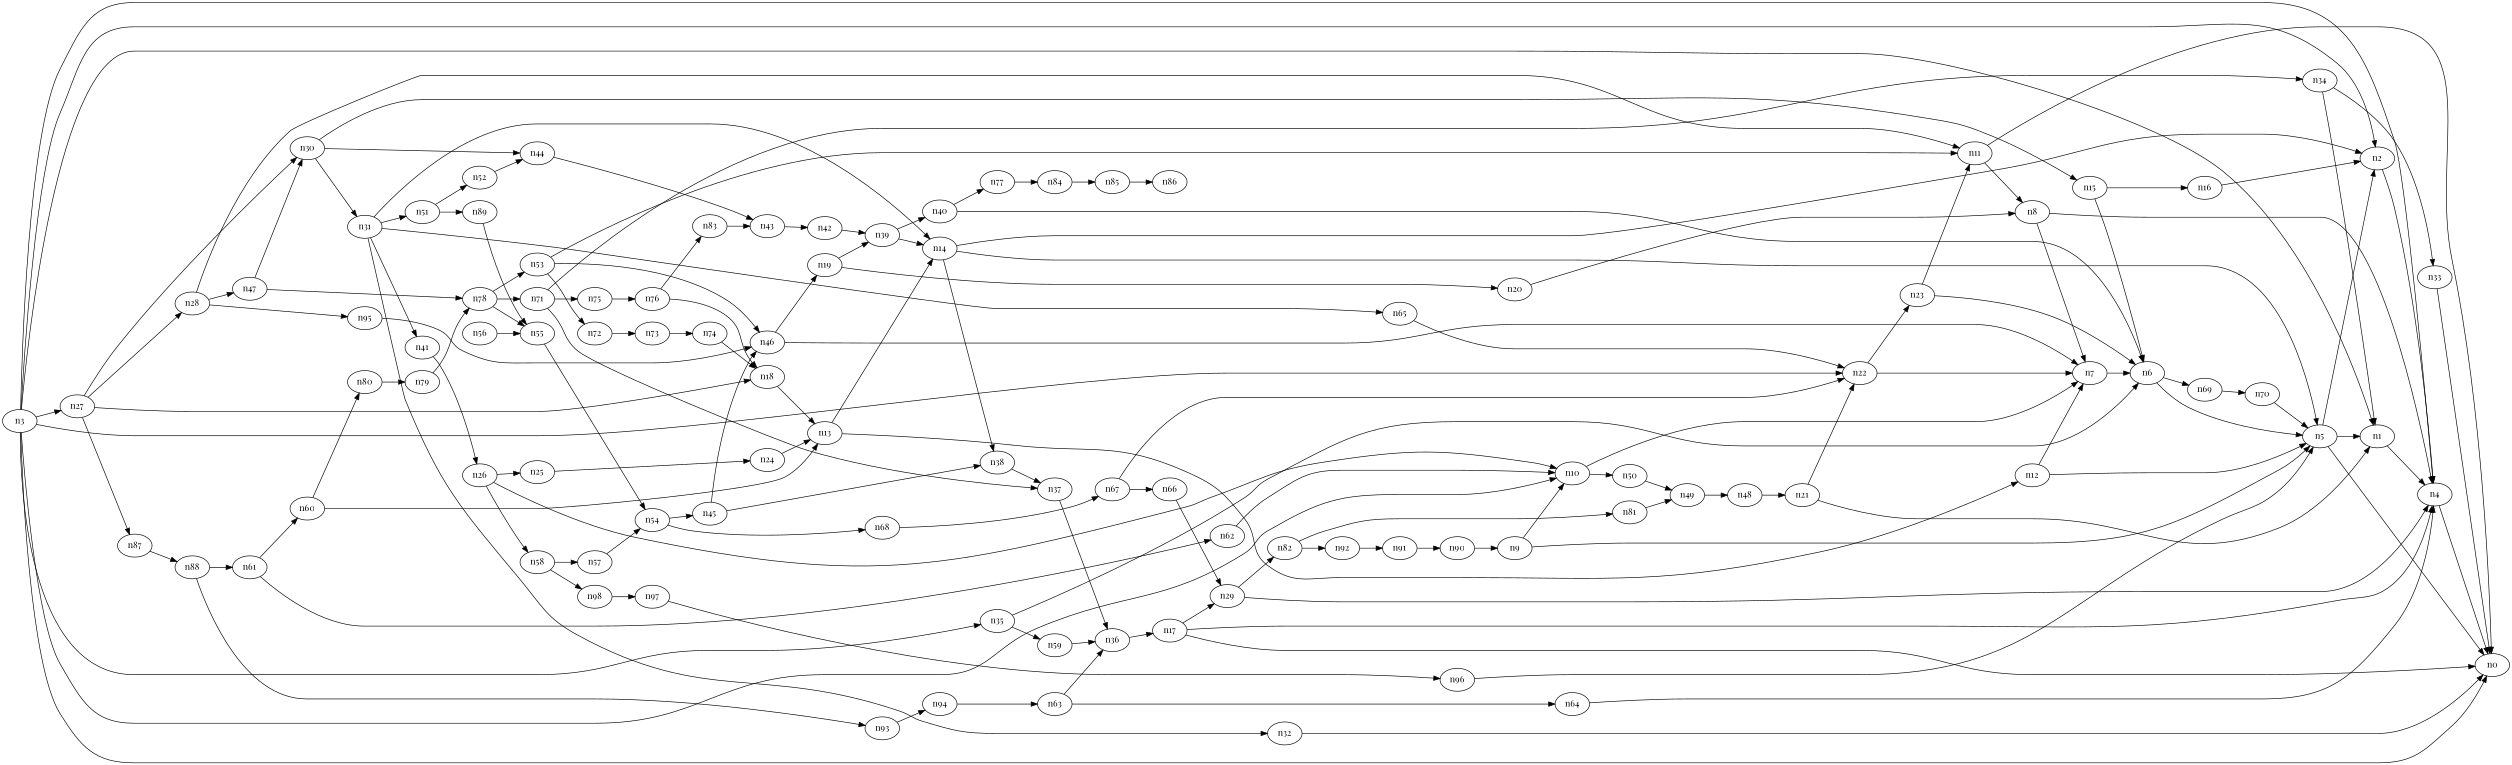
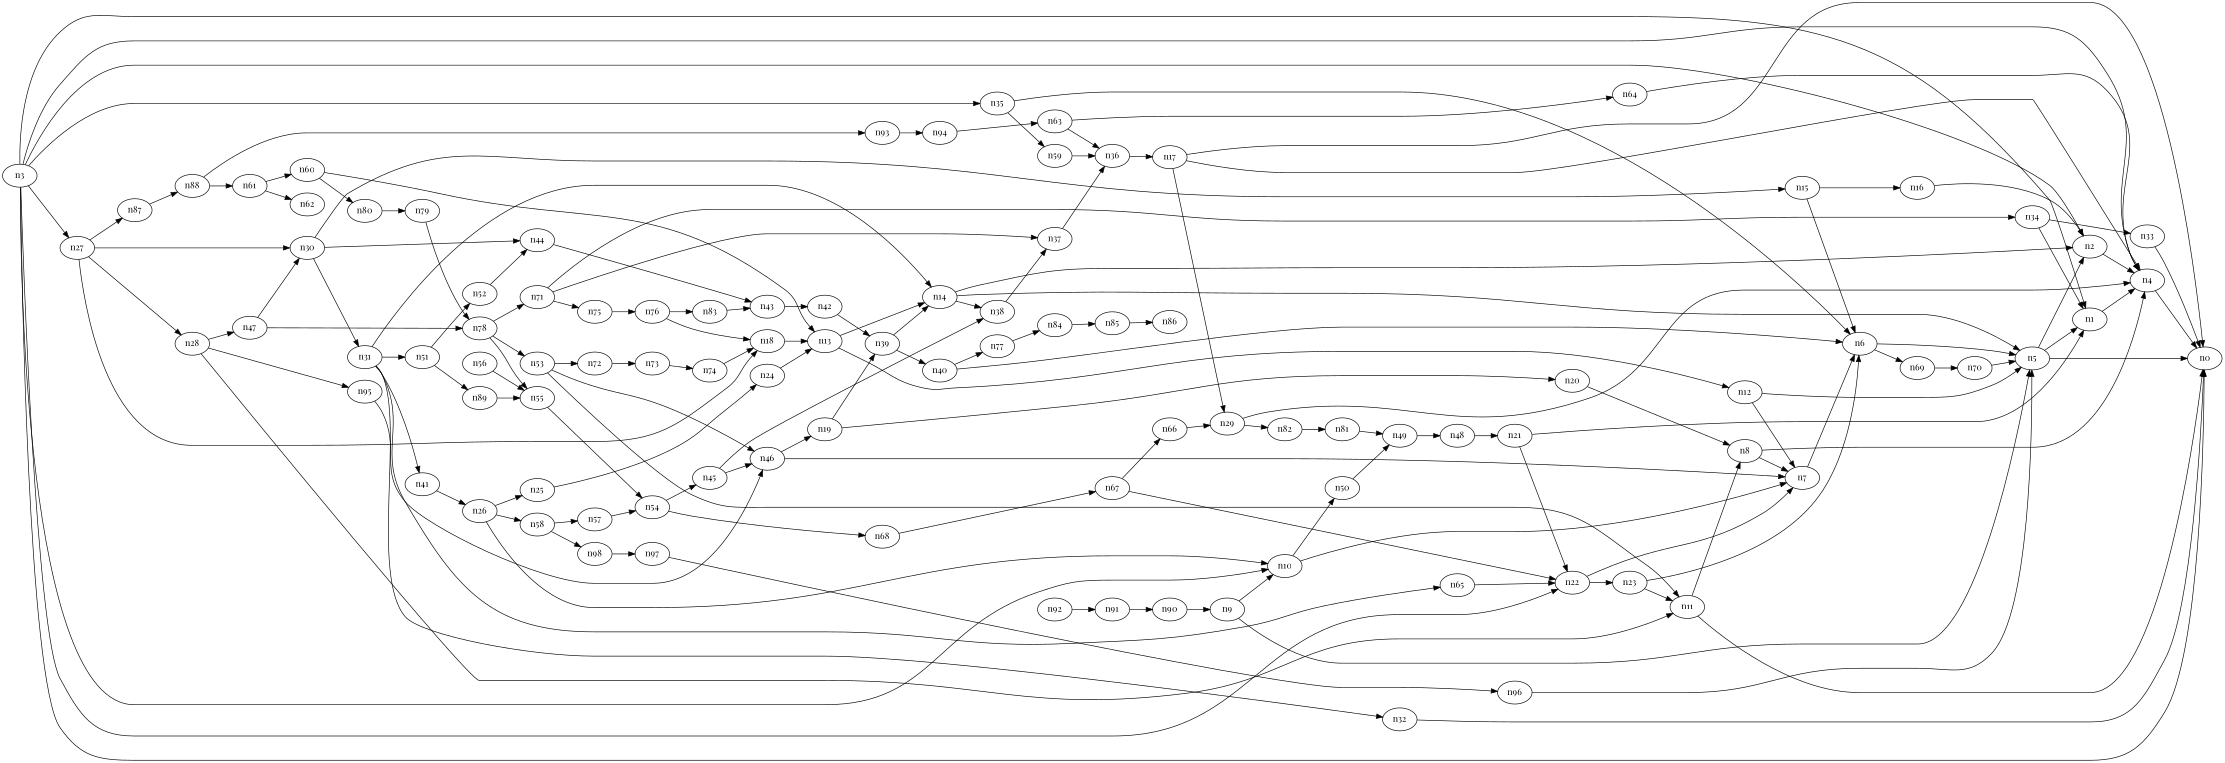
edge "n62" -> "n10": removed
edge "n82" -> "n92": removed
